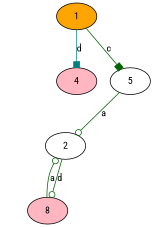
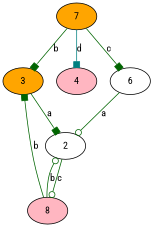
node "1": label "1" -> "7"
node "3": added
node "5": label "5" -> "6"
edge "8" -> "2": label "a" -> "b"
edge "2" -> "8": label "d" -> "c"
